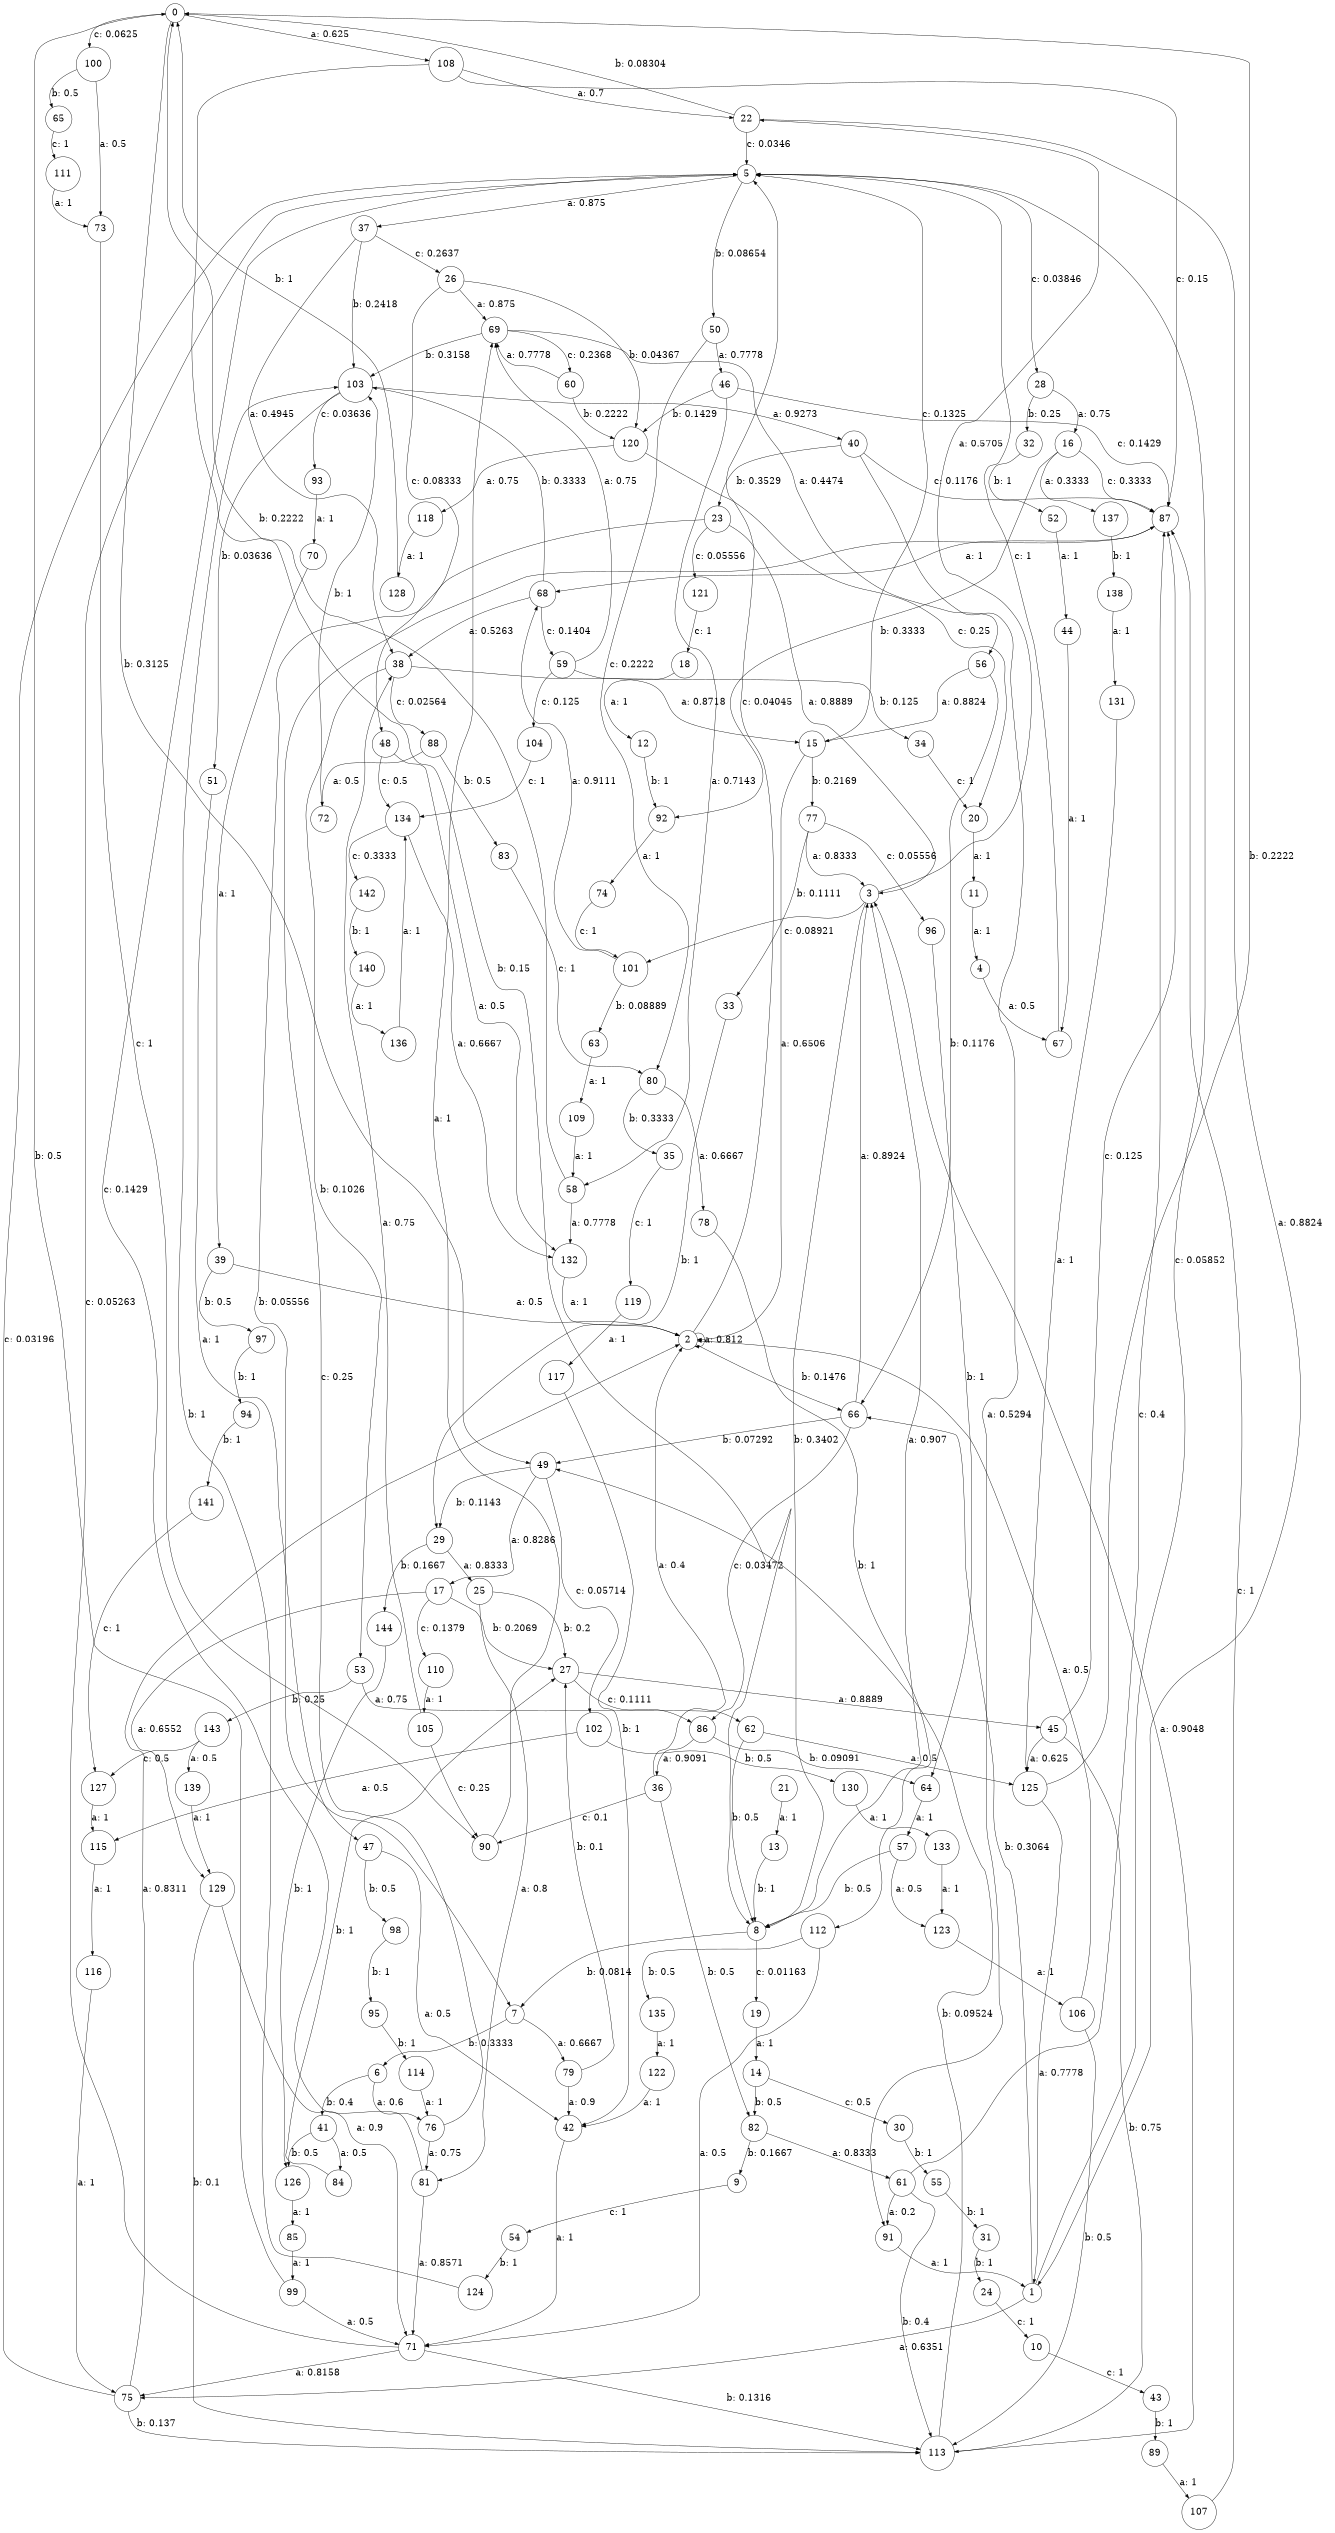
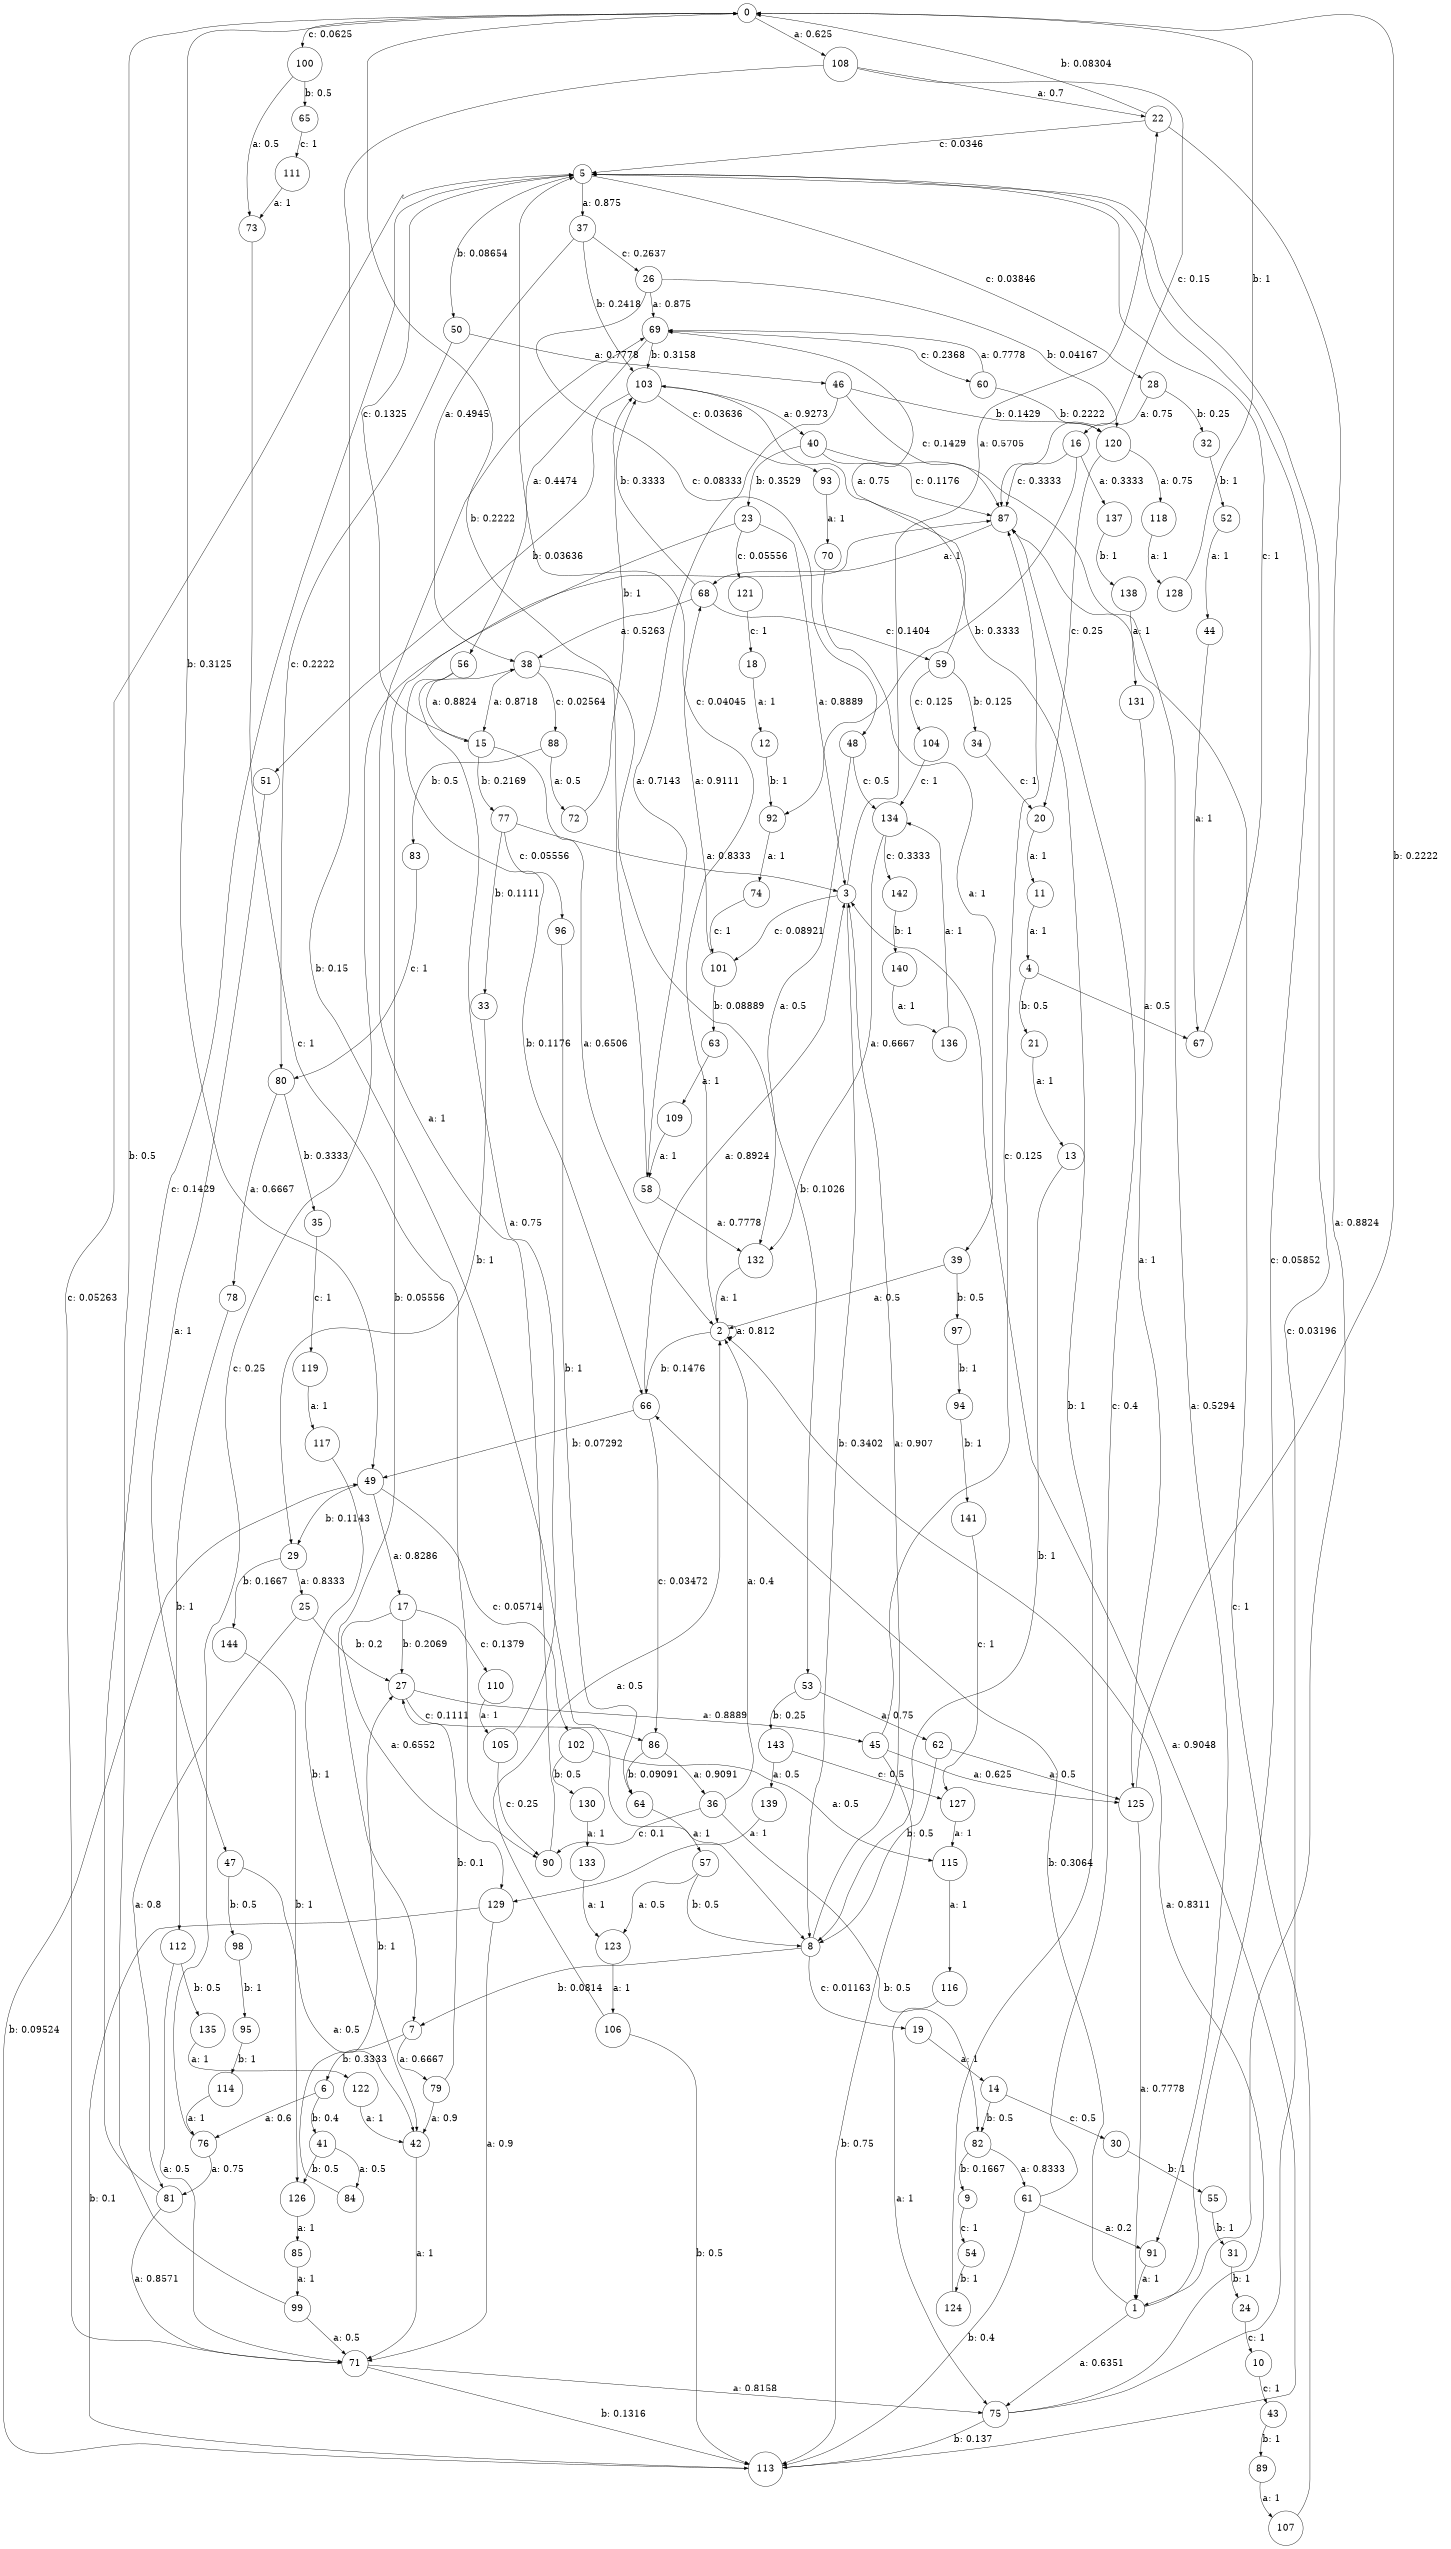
edge "26" -> "120": label "b: 0.04367  " -> "b: 0.04167  "
edge "4" -> "21": added, label "b: 0.5"
